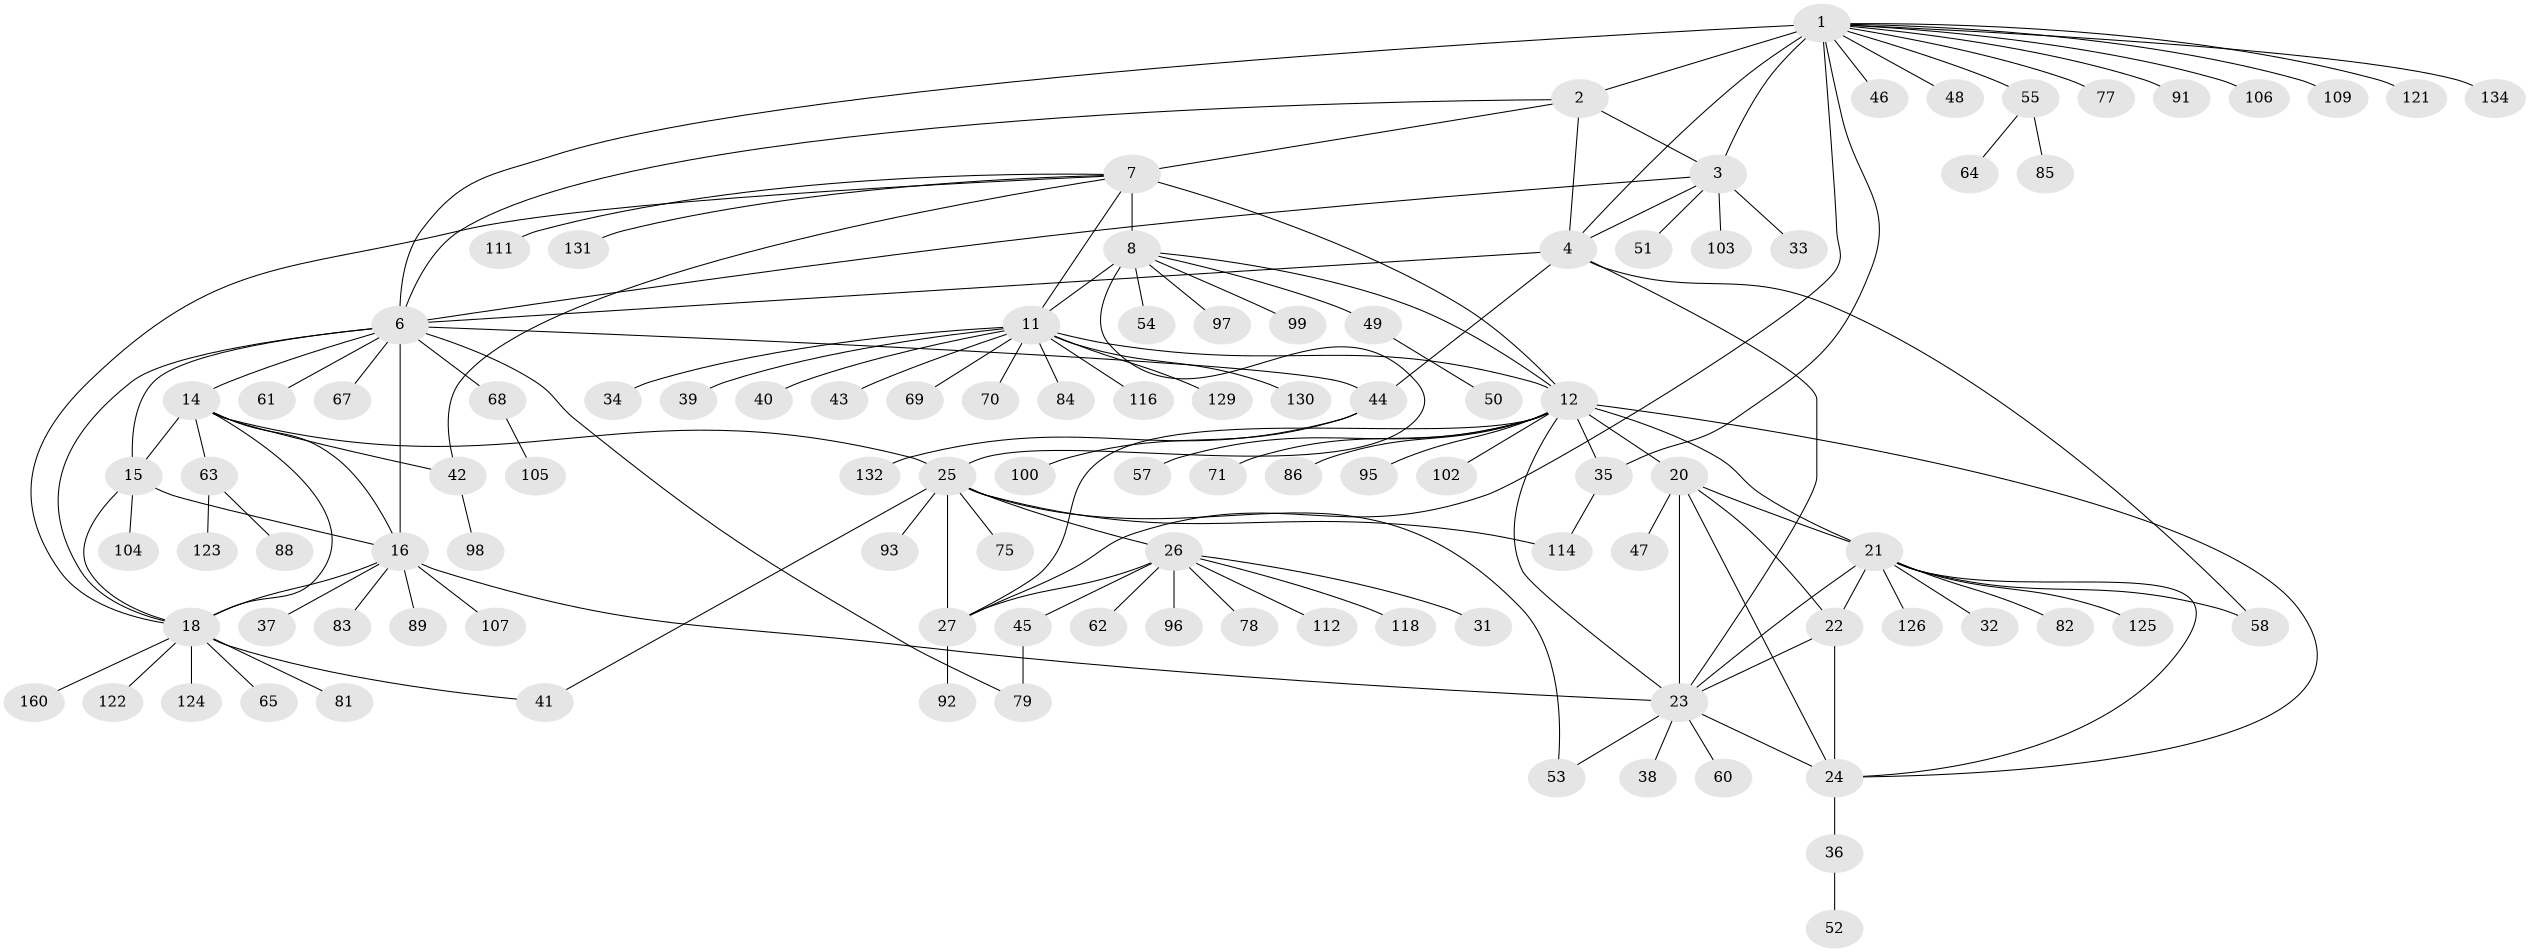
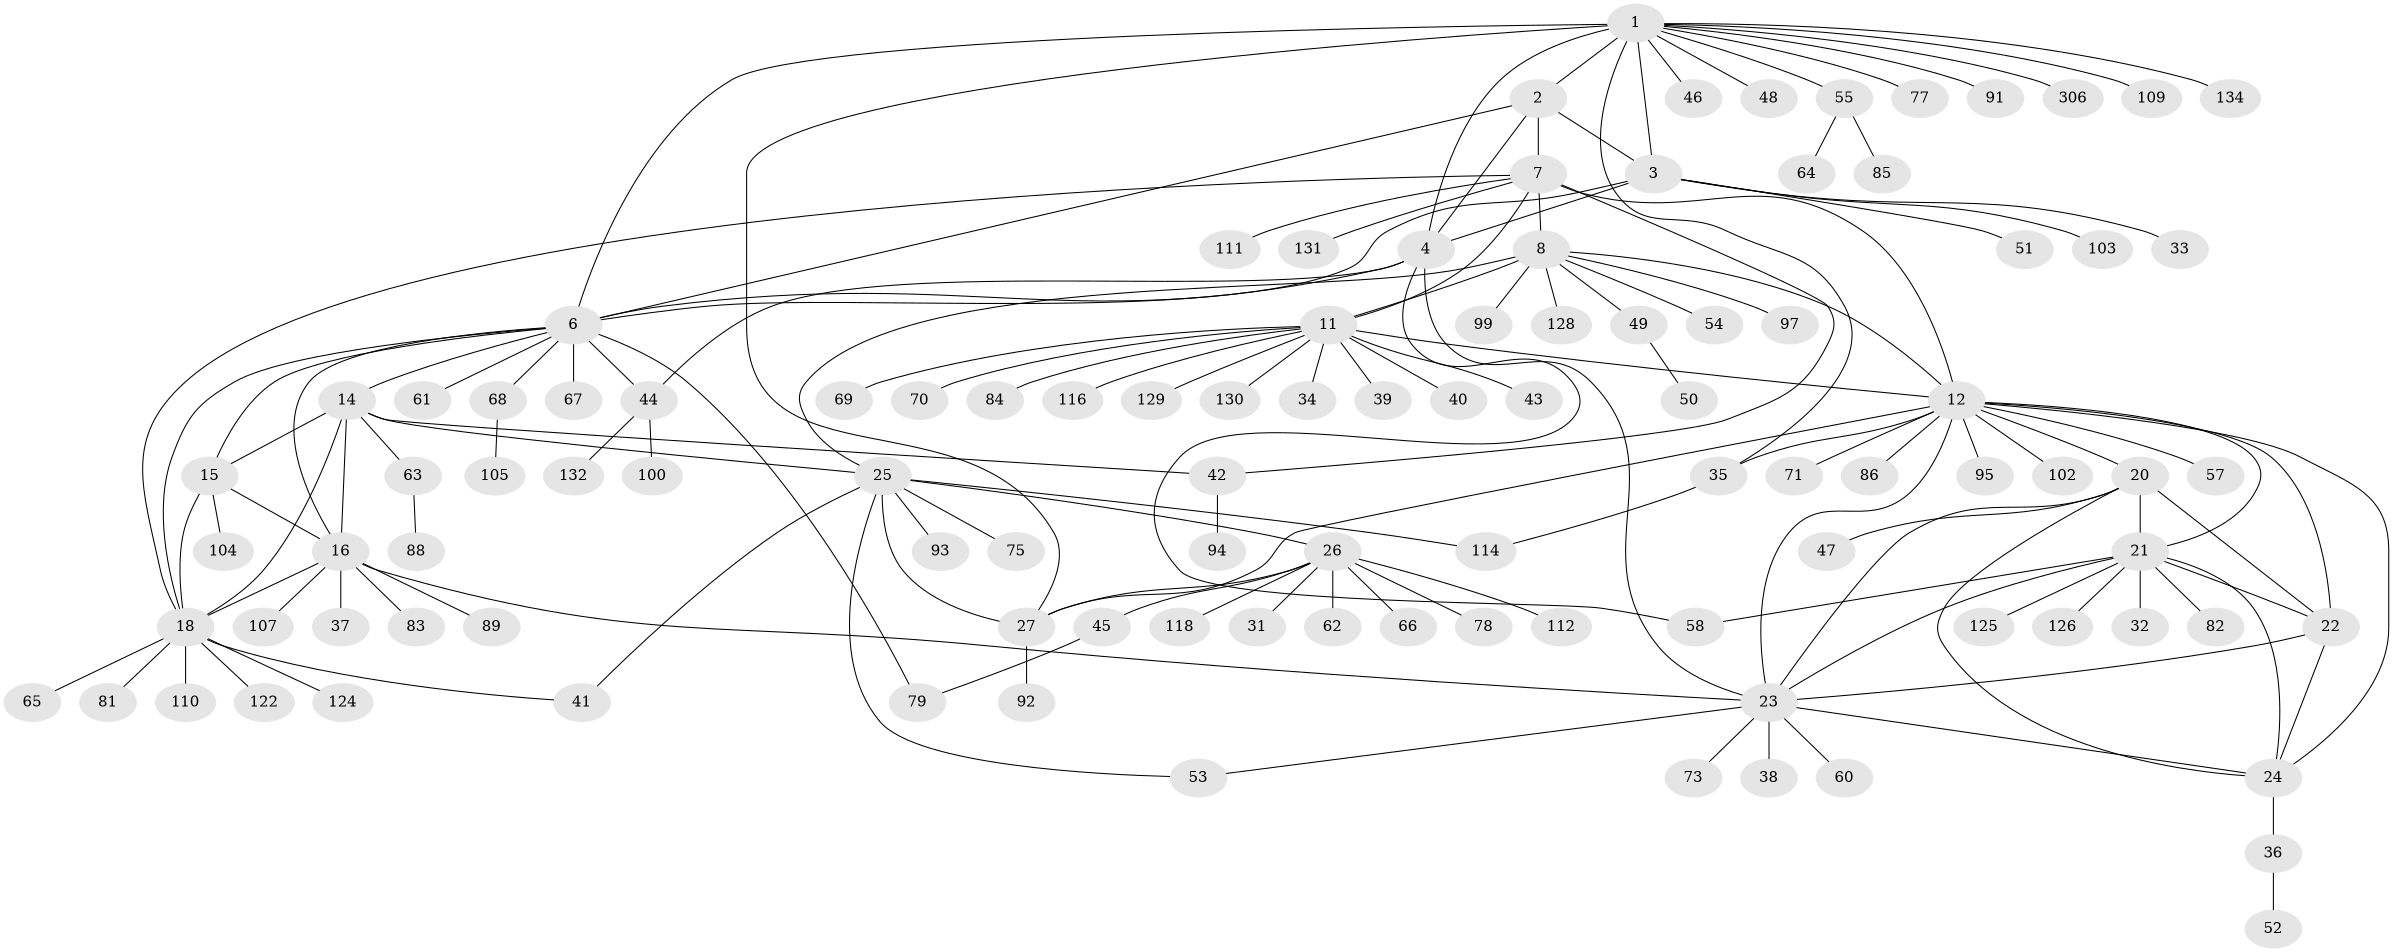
node "106": label "106" -> "306"
node "121": removed
node "128": added
edge "12" -- "22": added
node "123": removed
node "98": label "98" -> "94"
node "96": label "96" -> "66"
node "160": label "160" -> "110"
node "73": added
